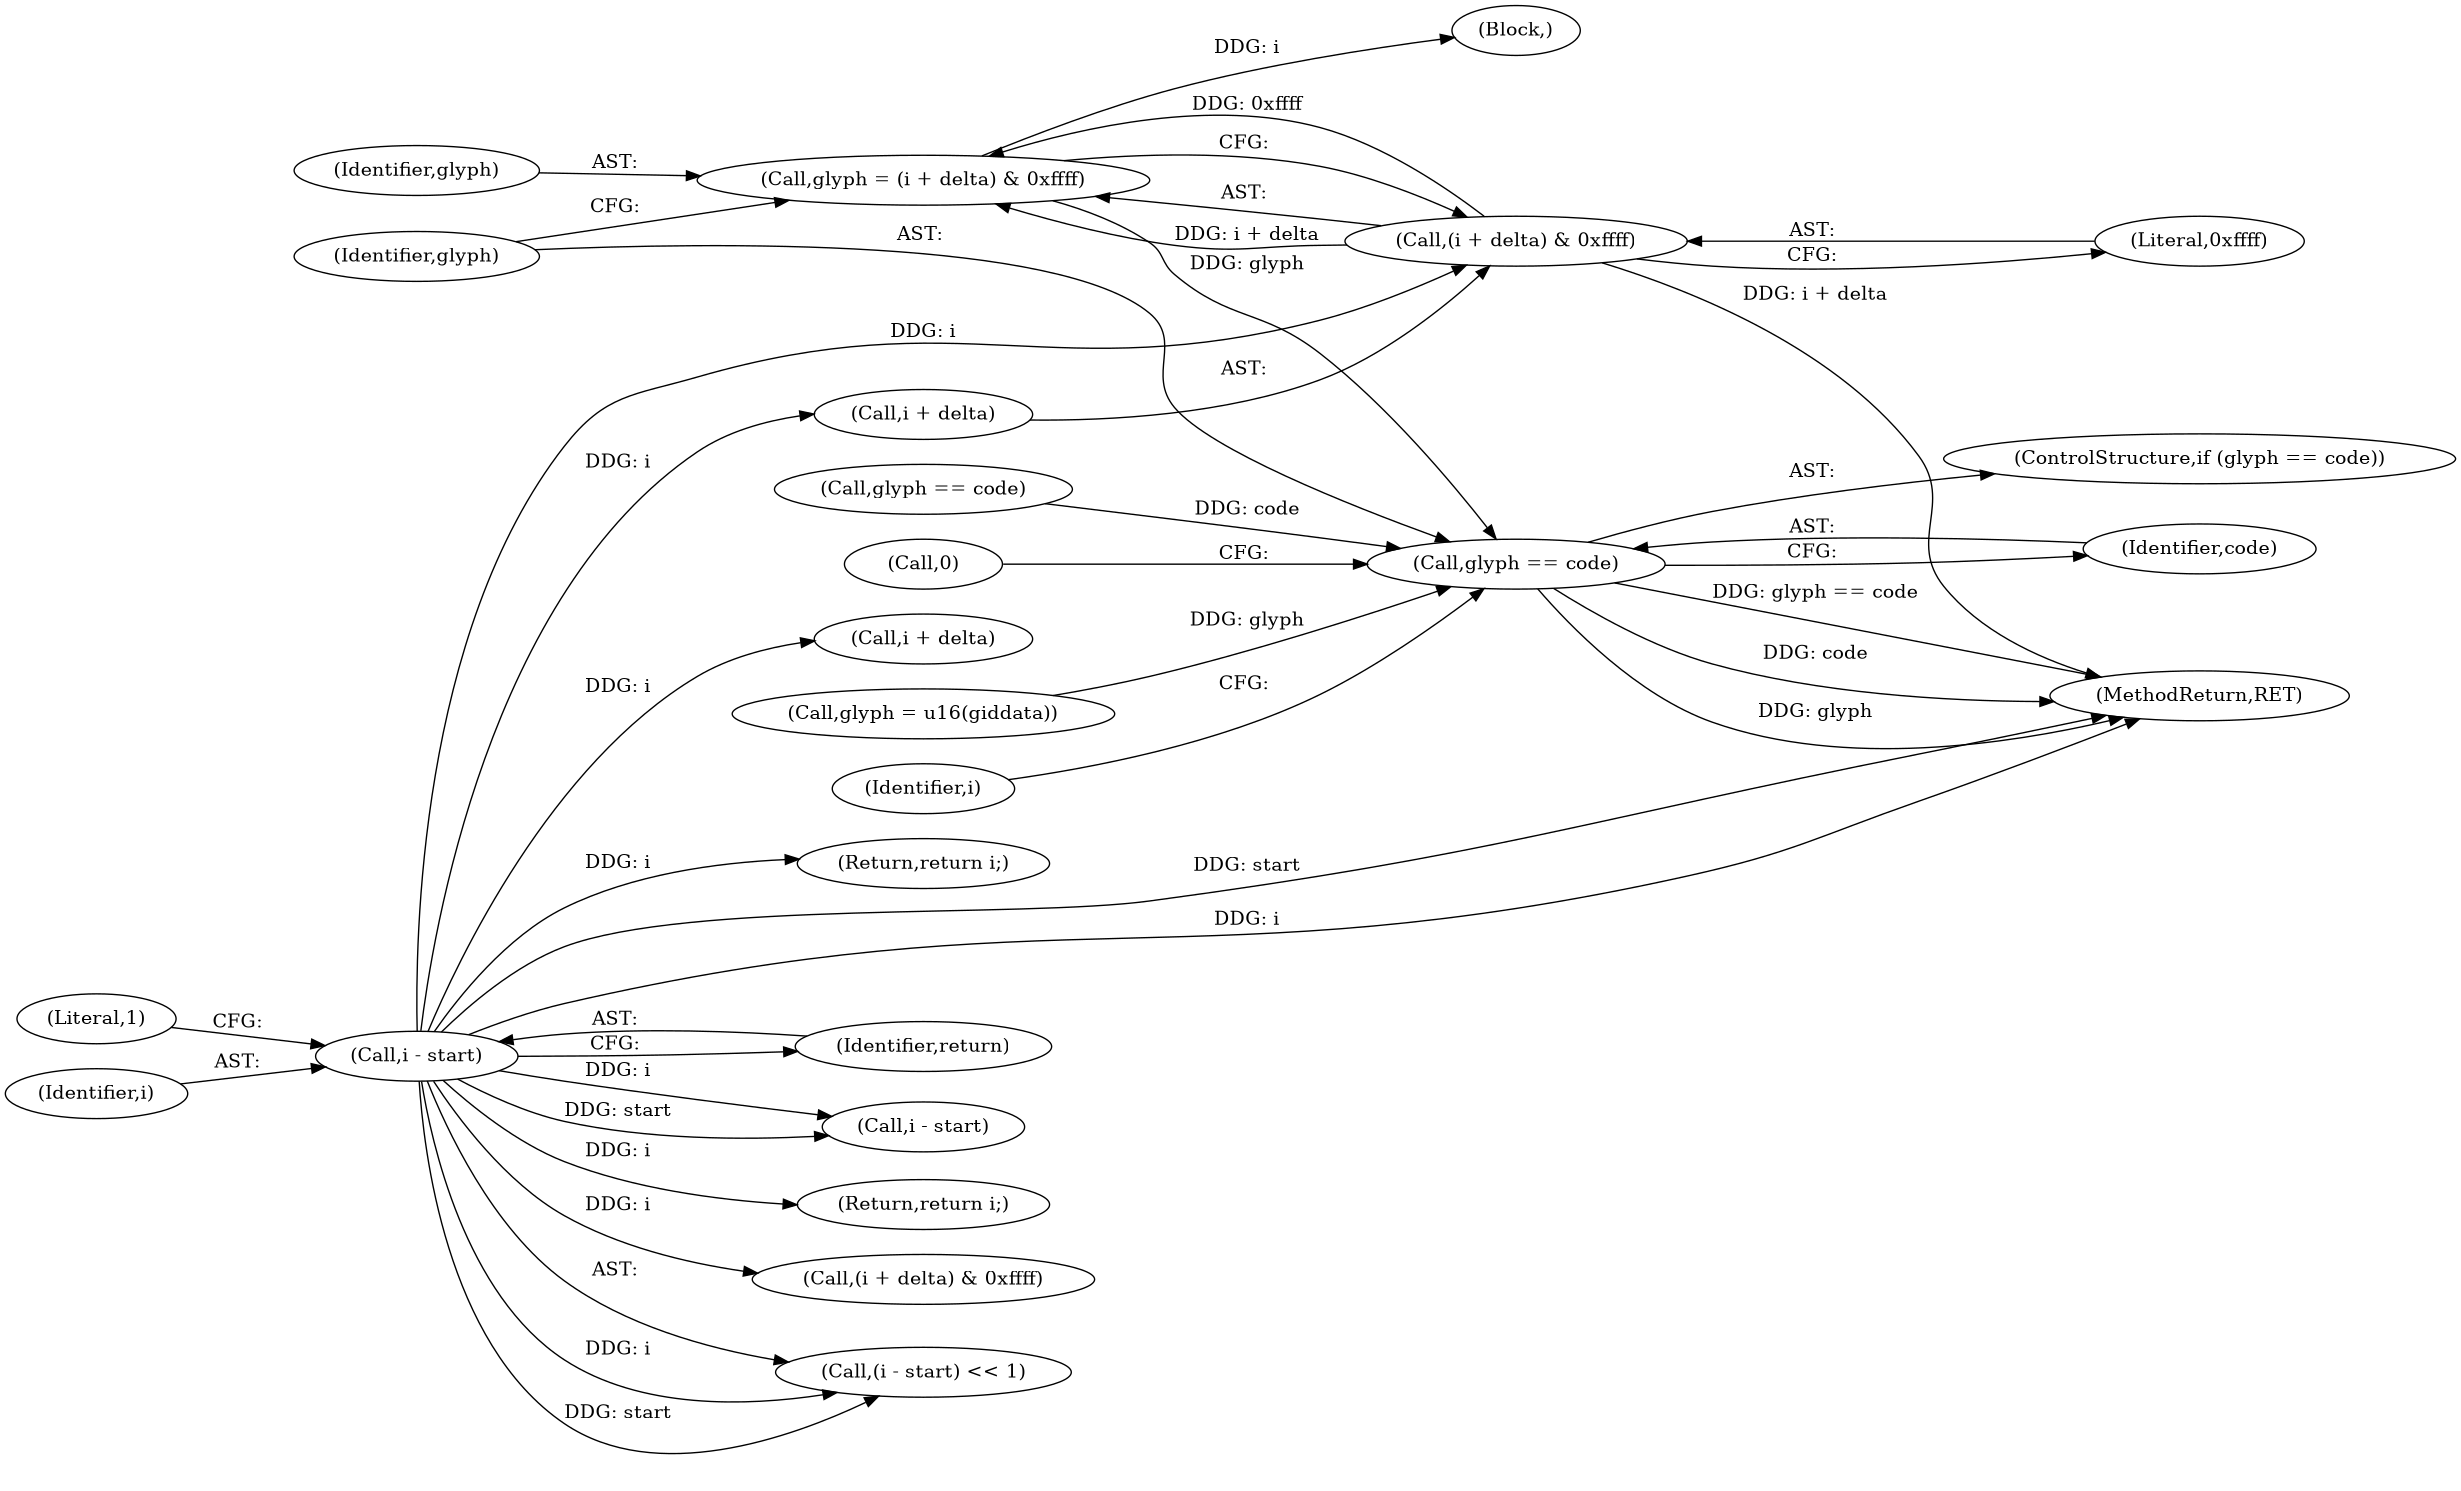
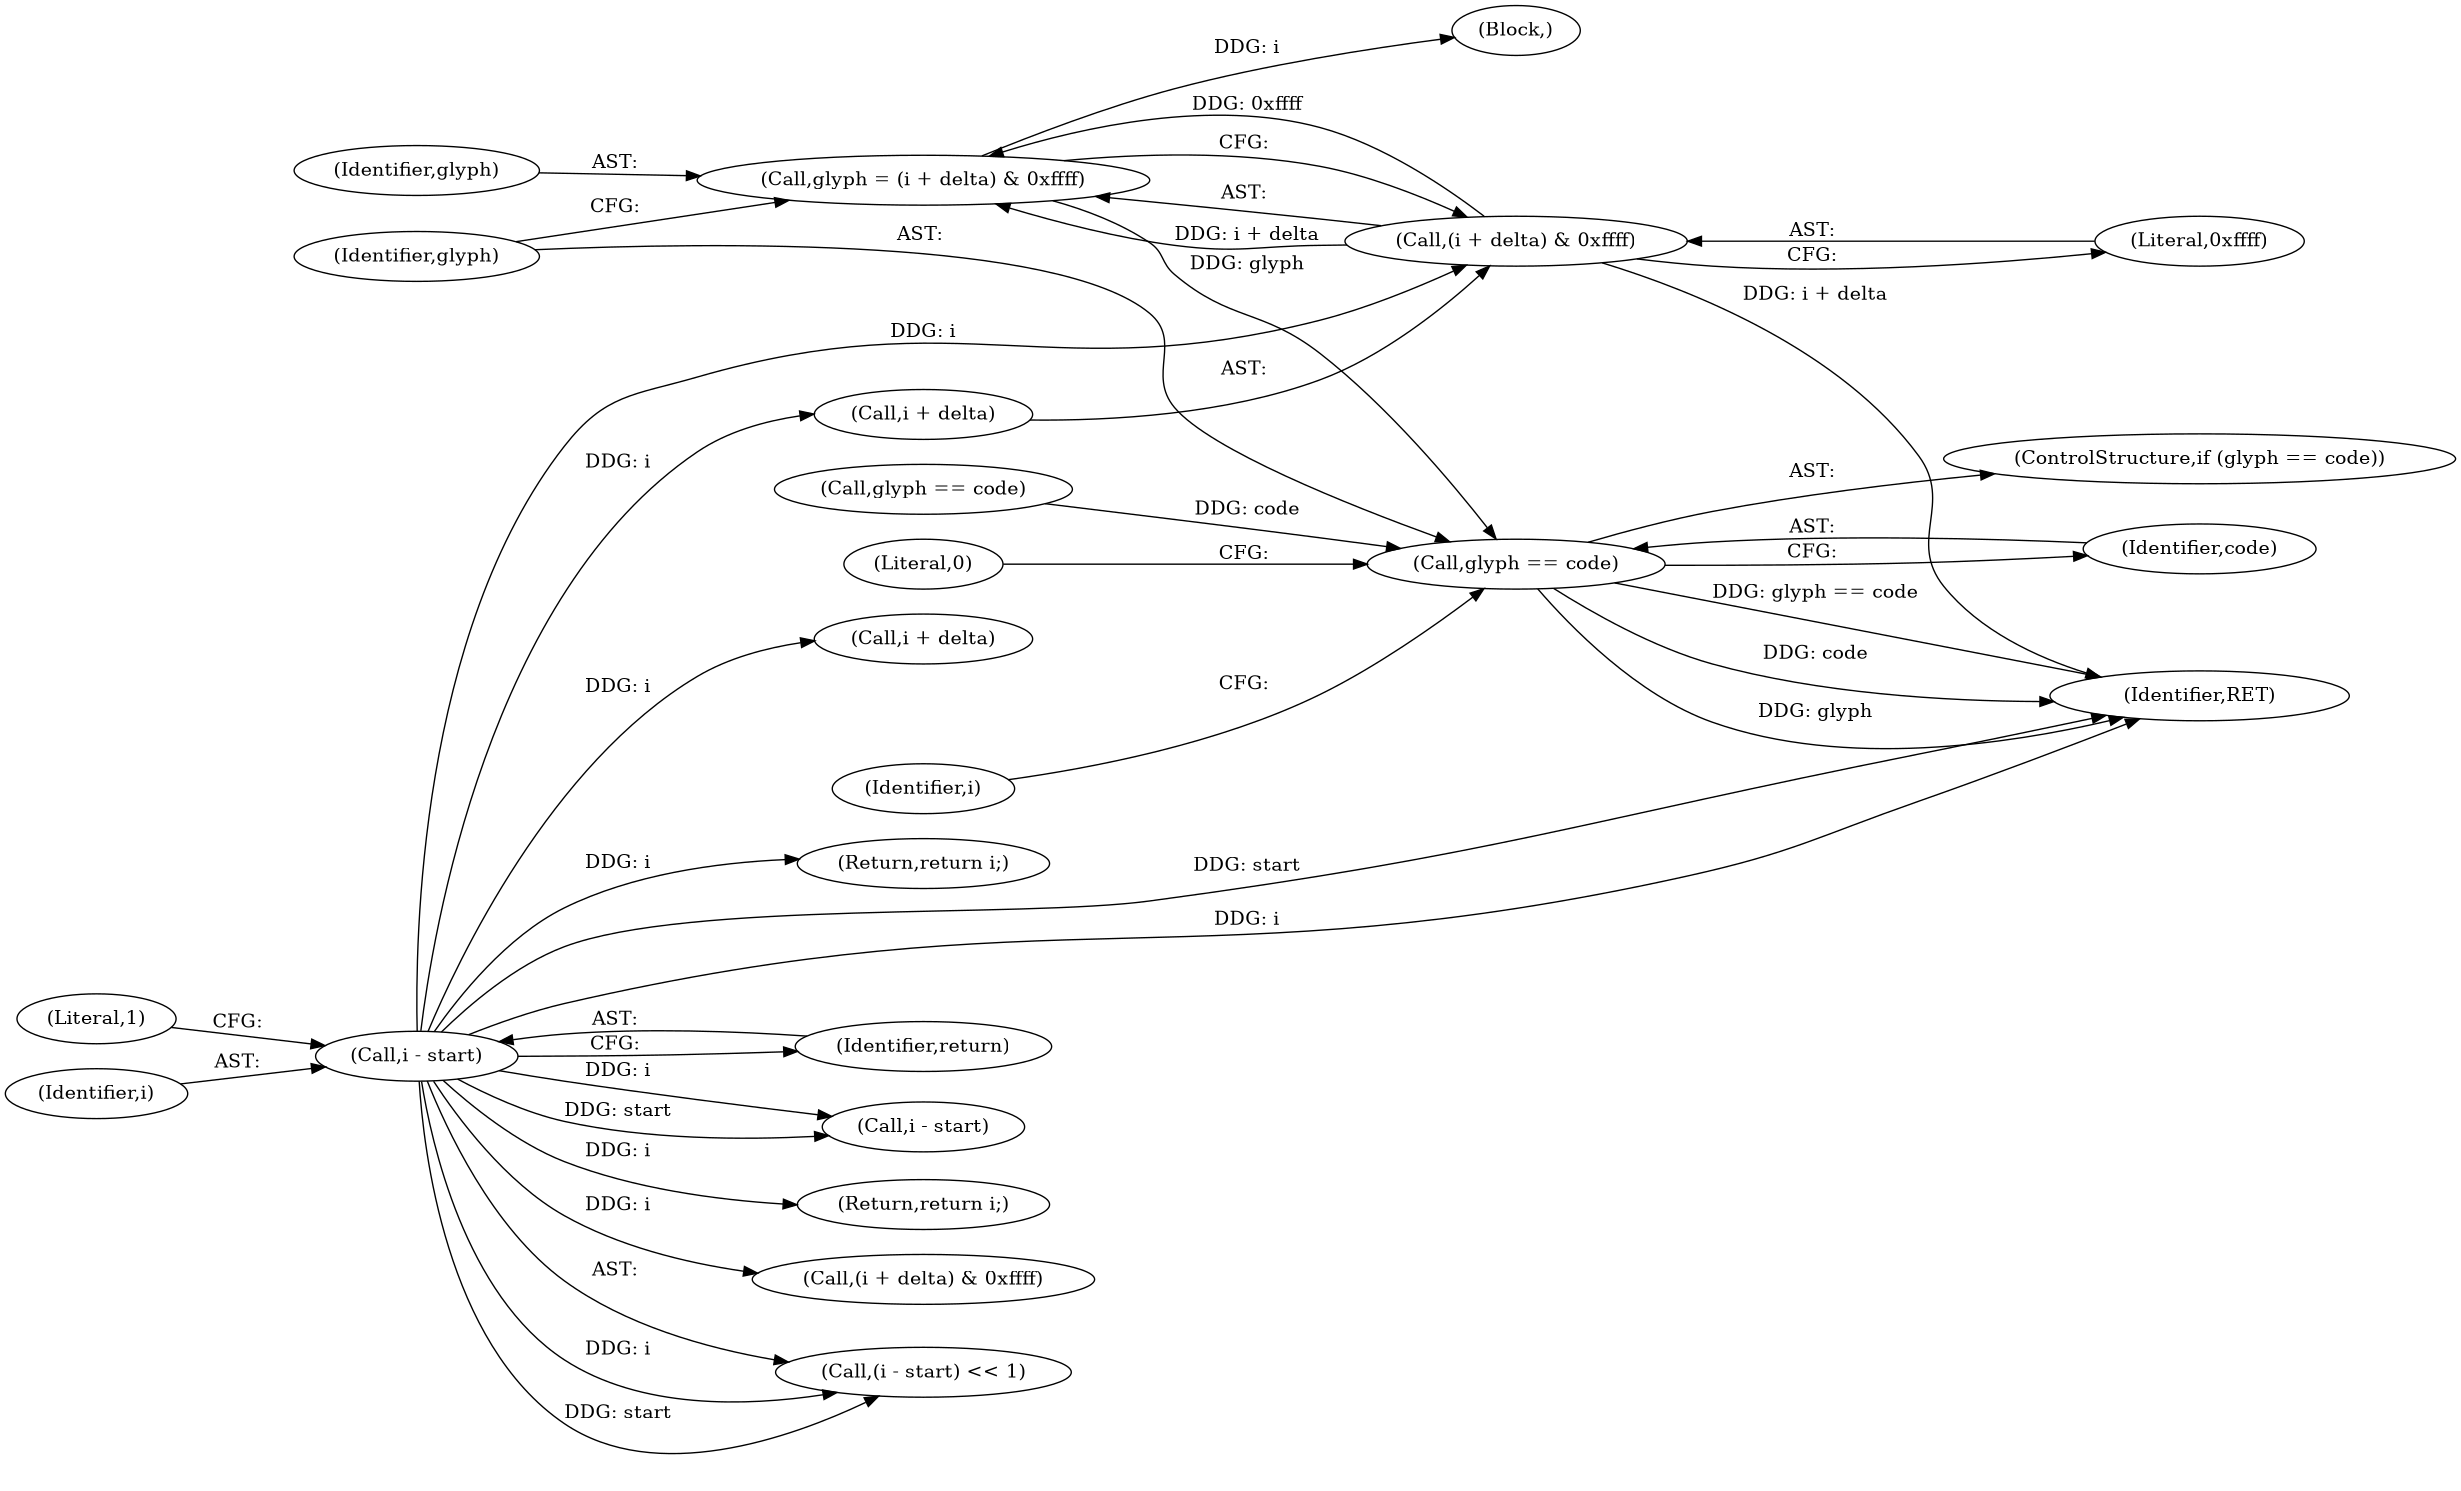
node "(Call,0)": label "(Call,0)" -> "(Literal,0)"
node "(MethodReturn,RET)": label "(MethodReturn,RET)" -> "(Identifier,RET)"
node "(Call,glyph = u16(giddata))": removed
